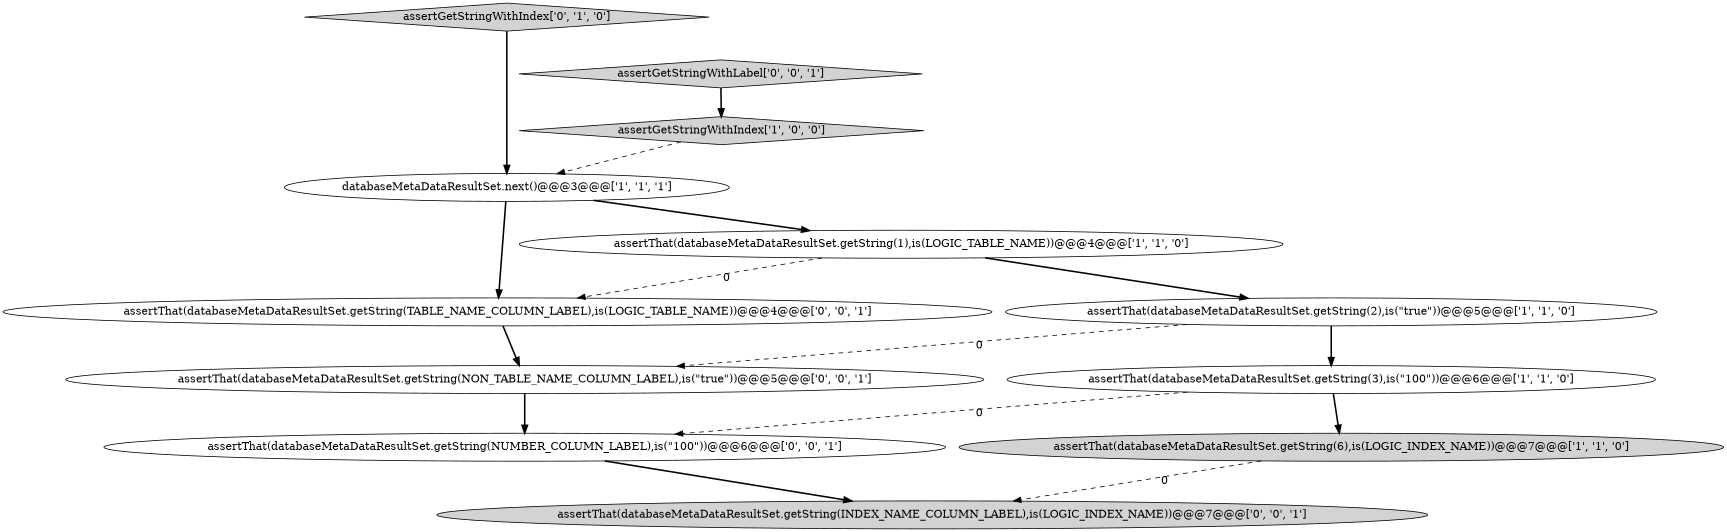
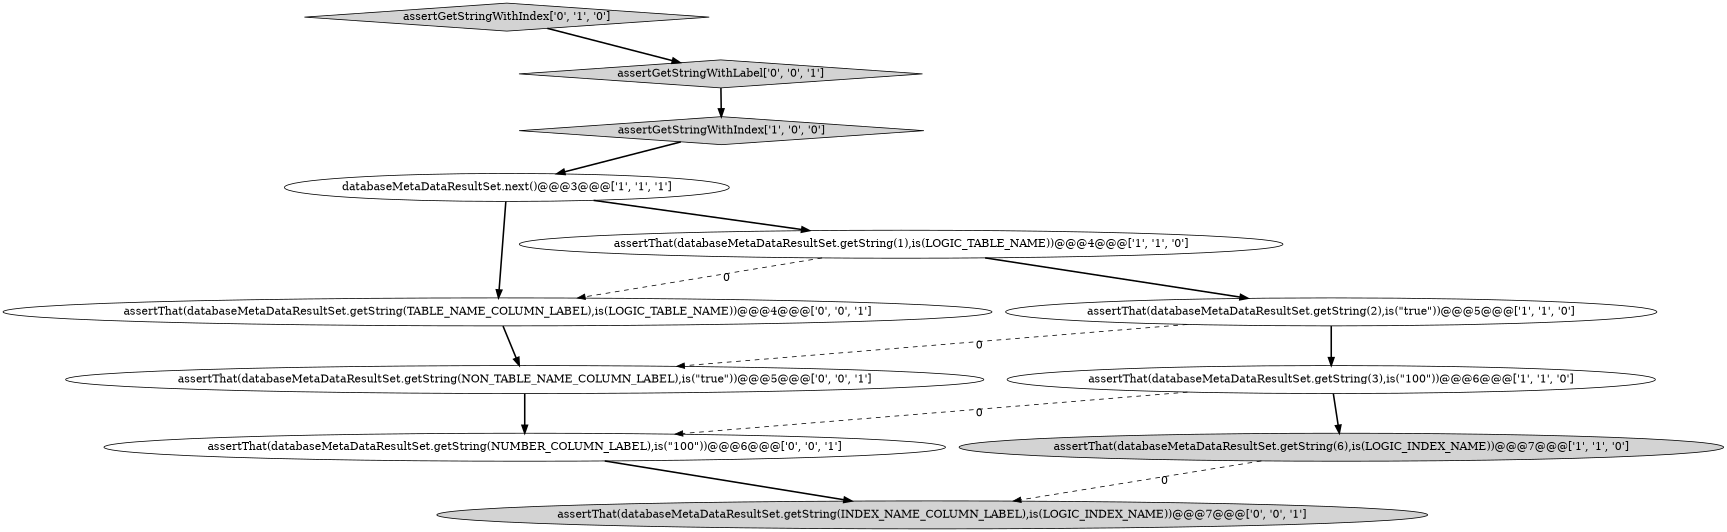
edge "assertGetStringWithIndex['0', '1', '0']" -> "databaseMetaDataResultSet.next()@@@3@@@['1', '1', '1']": now "assertGetStringWithIndex['0', '1', '0']" -> "assertGetStringWithLabel['0', '0', '1']"
edge "assertGetStringWithIndex['1', '0', '0']" -> "databaseMetaDataResultSet.next()@@@3@@@['1', '1', '1']": style dashed -> bold
